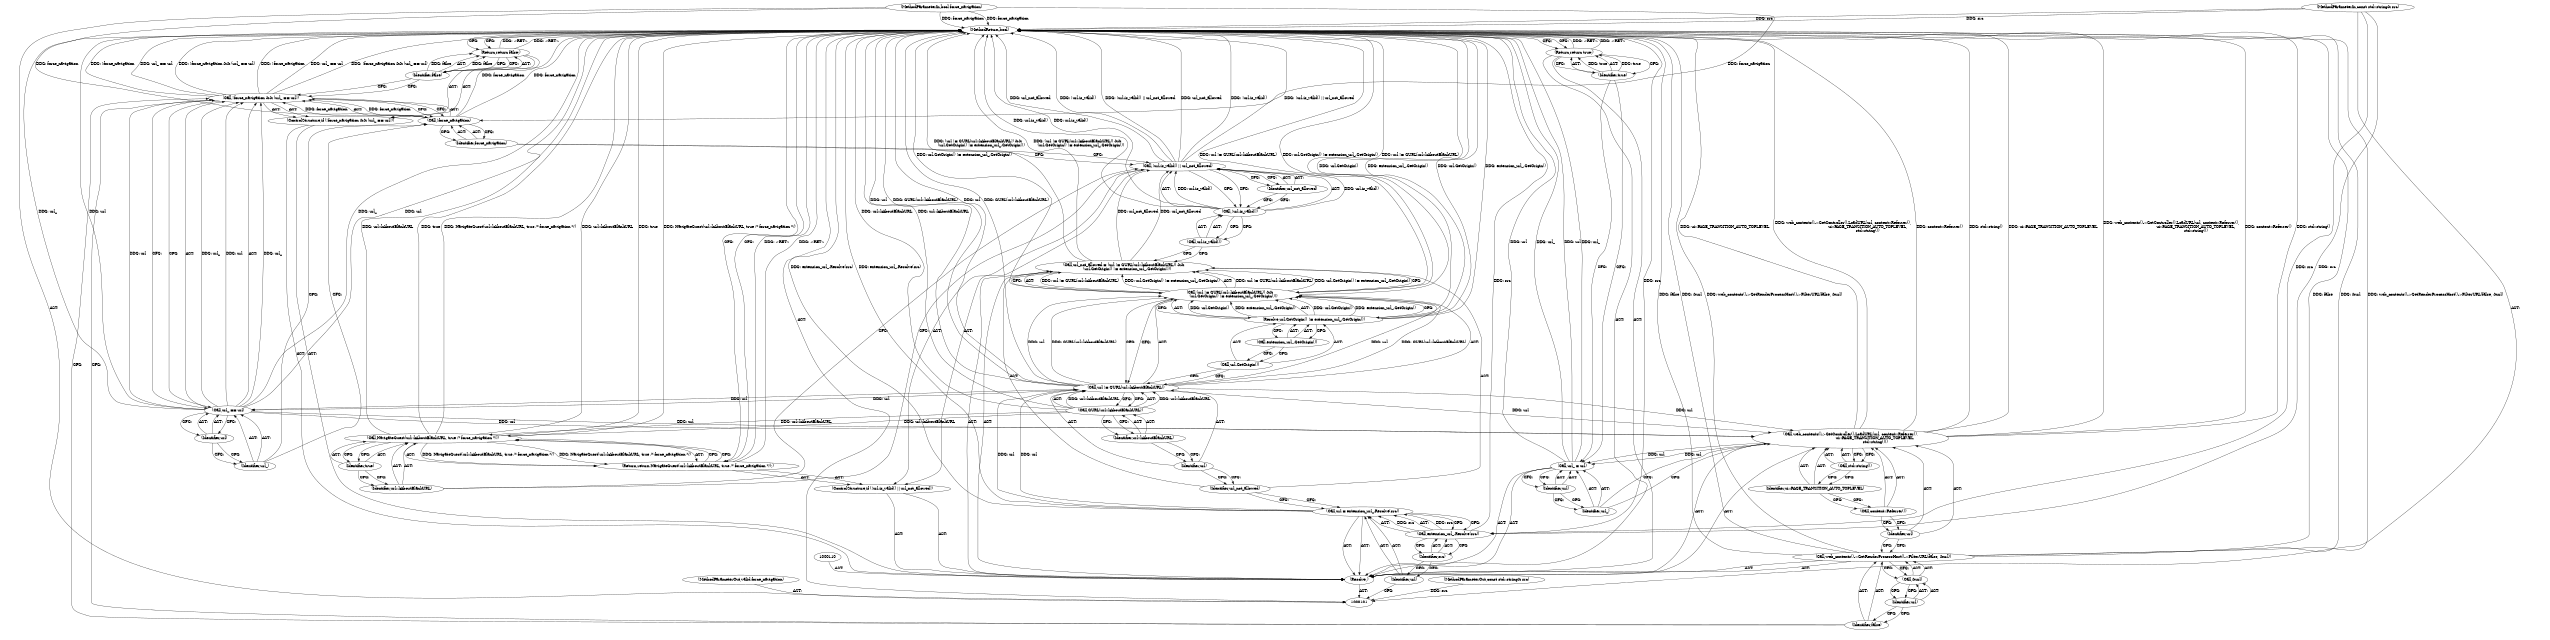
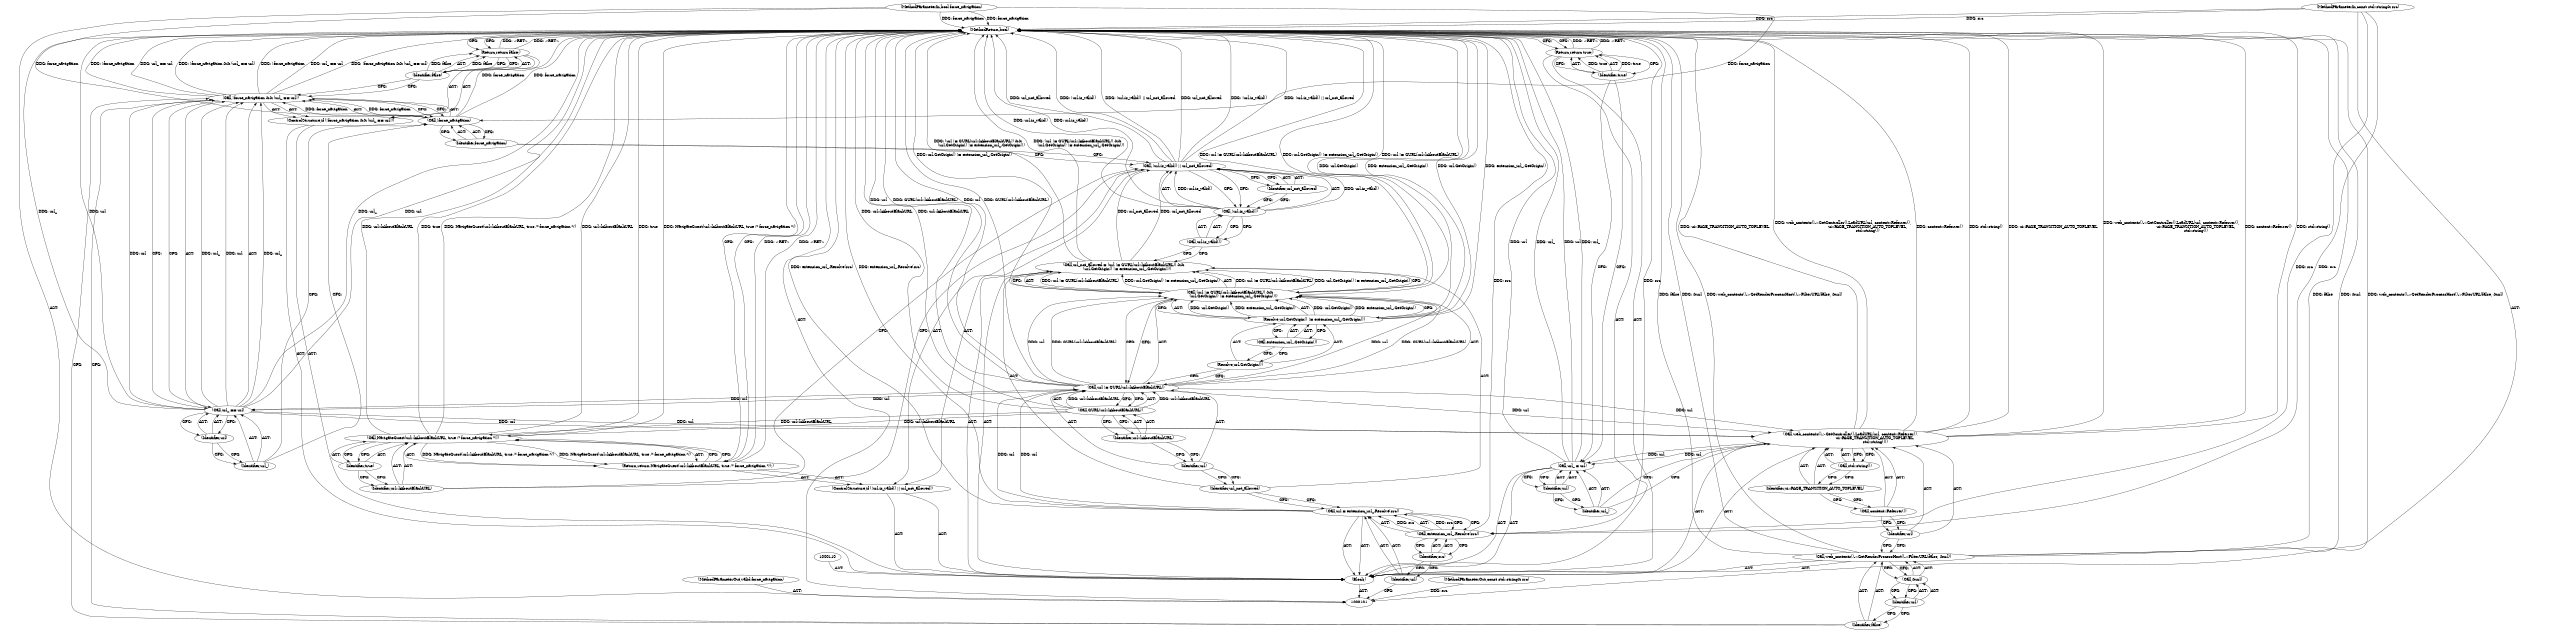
node "(Call,url.GetOrigin())": label "(Call,url.GetOrigin())" -> "(Resolve,url.GetOrigin())"
node "(Resolve,)": label "(Resolve,)" -> "(Block,)"
